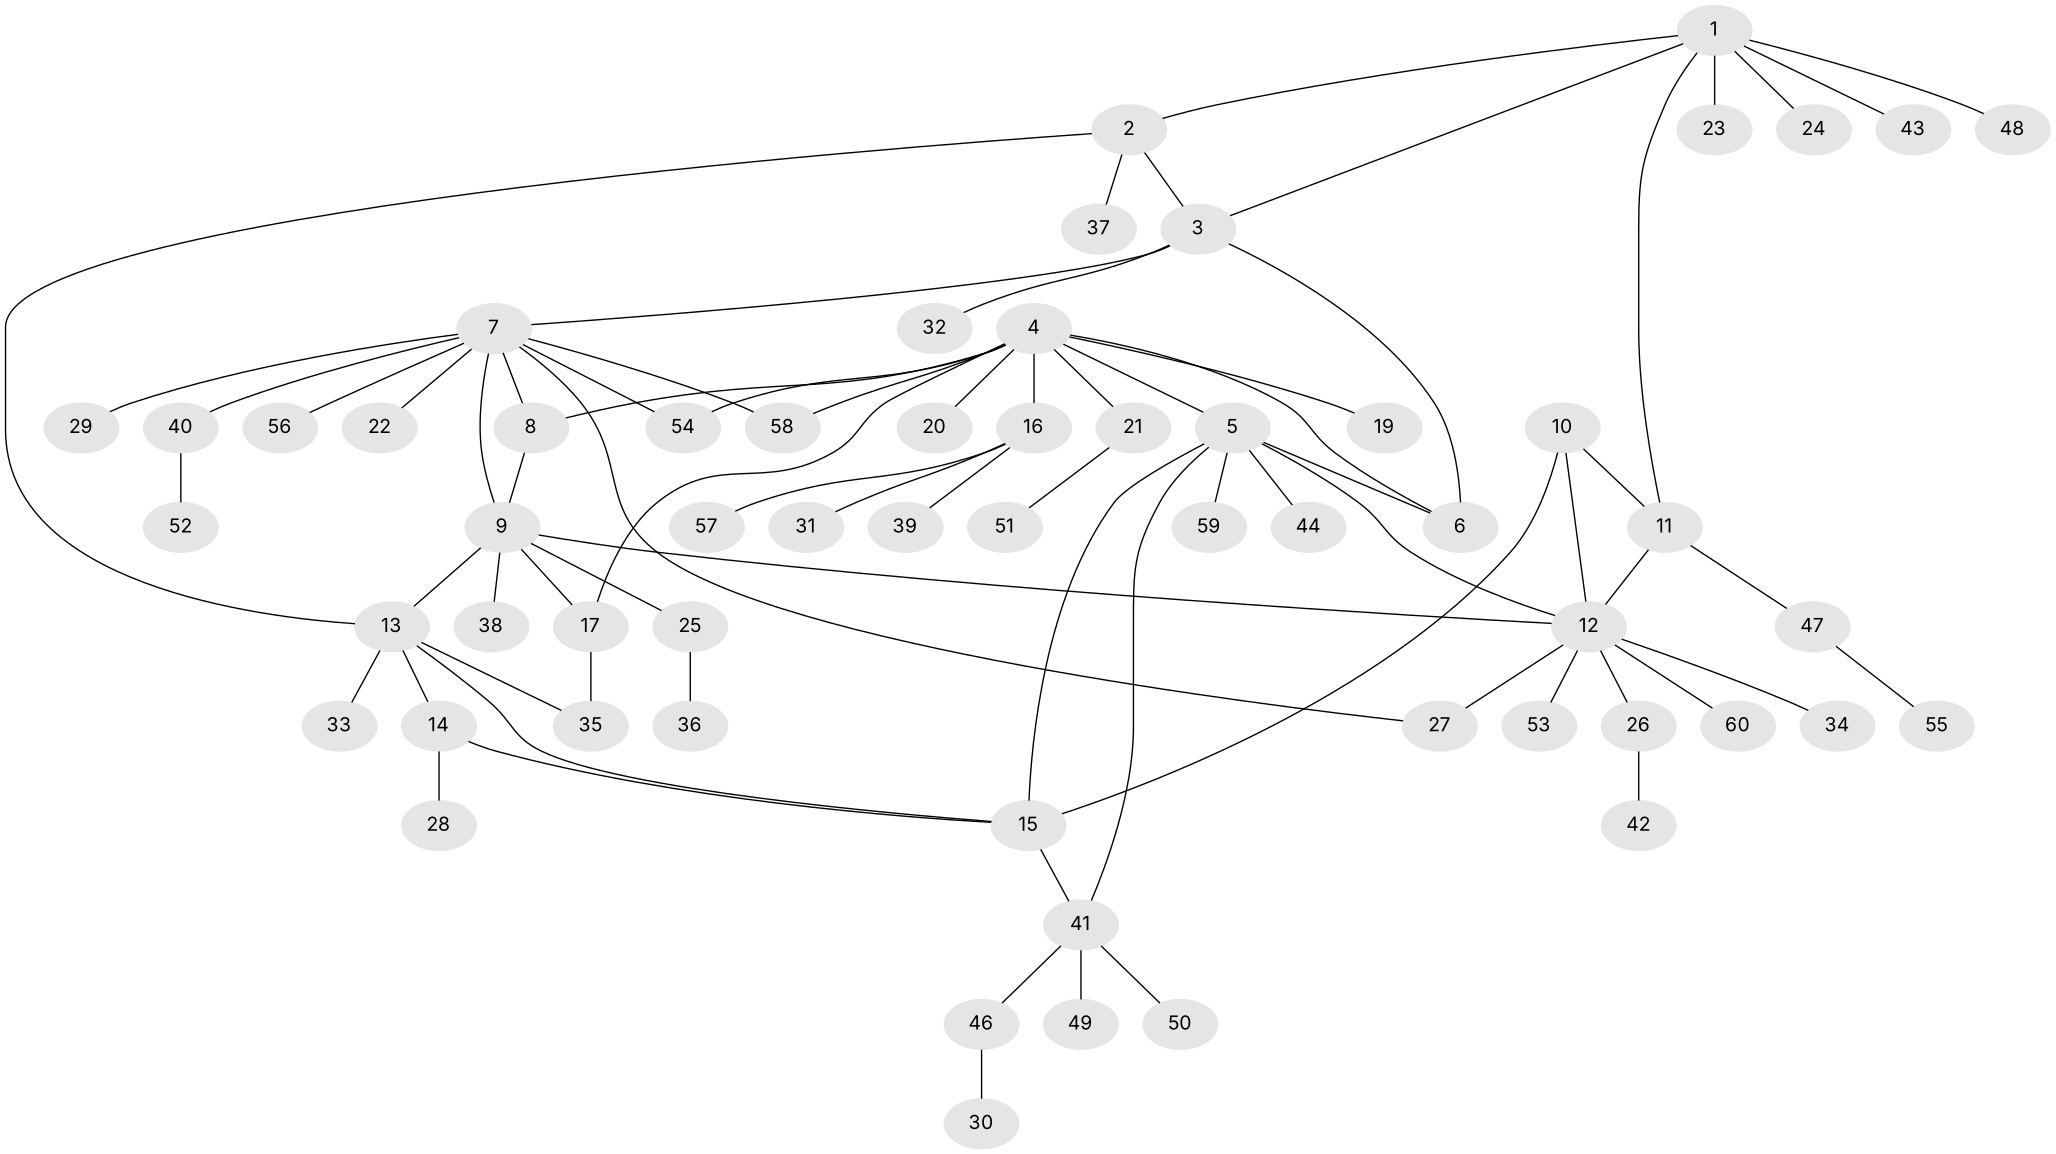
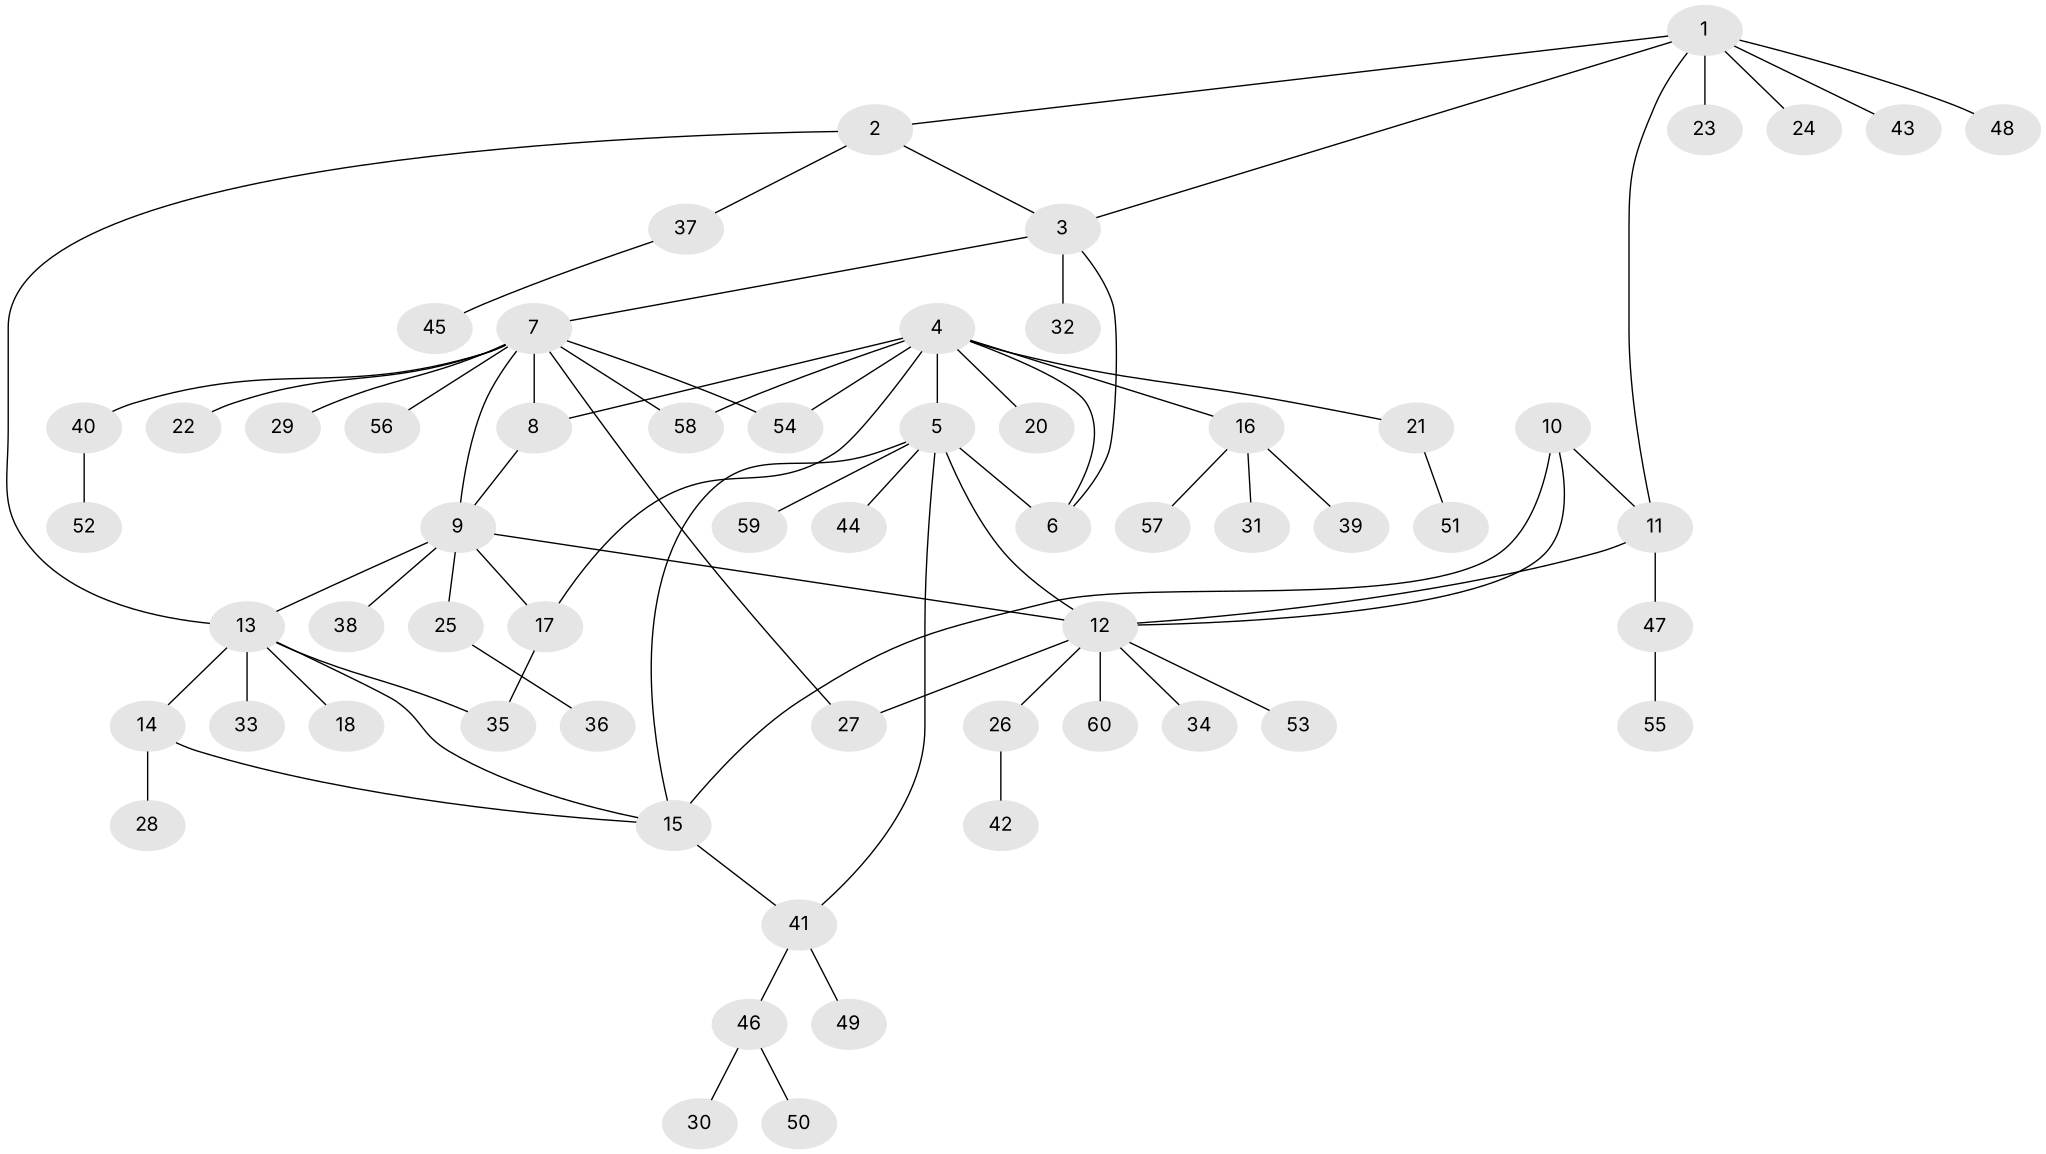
node "45": added
node "19": removed
node "18": added
edge "41" -- "50": now "46" -- "50"
